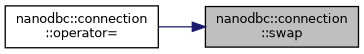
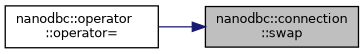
node "nanodbc::connection ::operator=": label "nanodbc::connection ::operator=" -> "nanodbc::operator ::operator="
